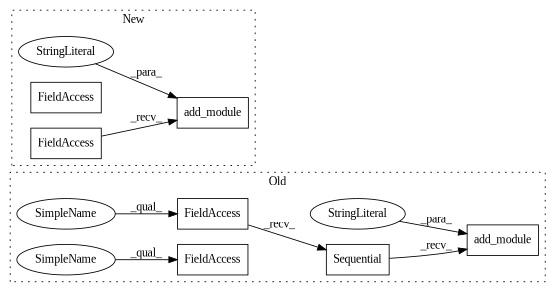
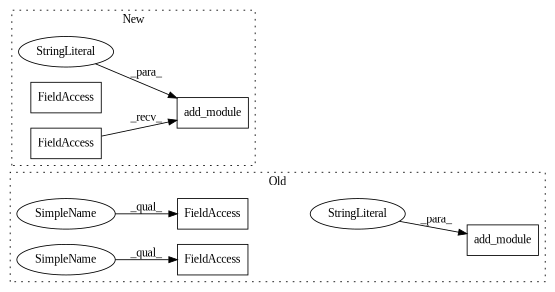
node "Sequential": removed
